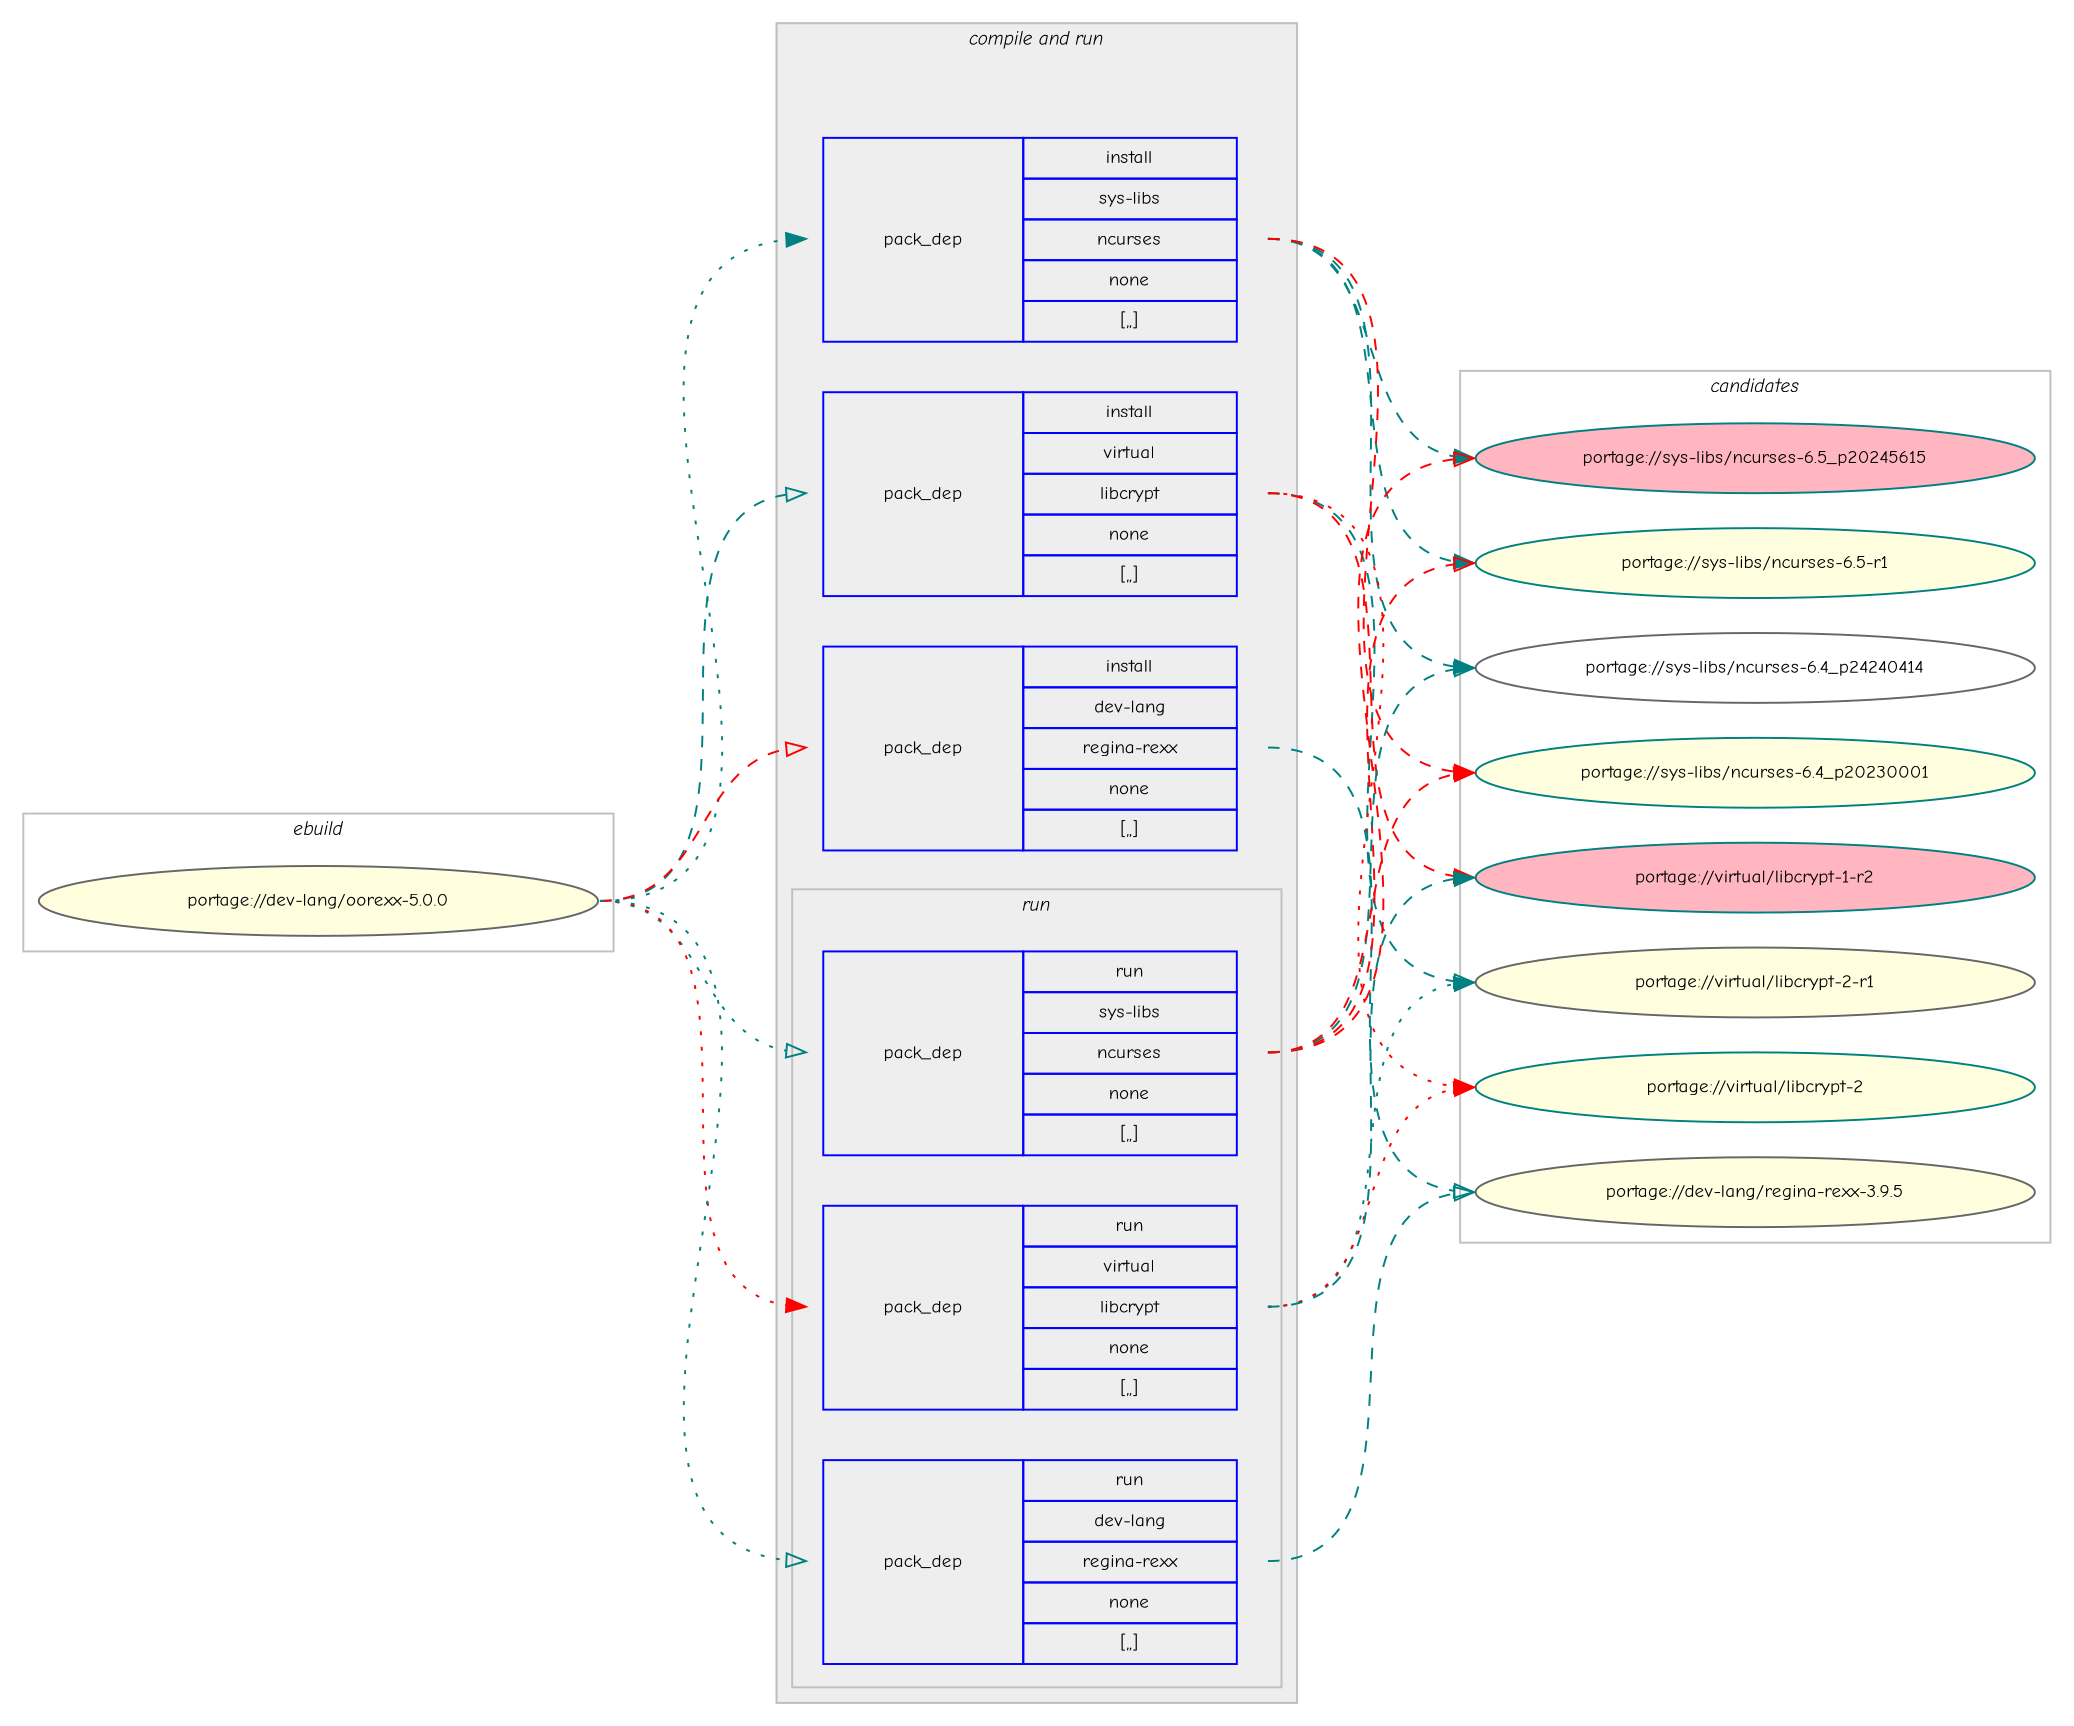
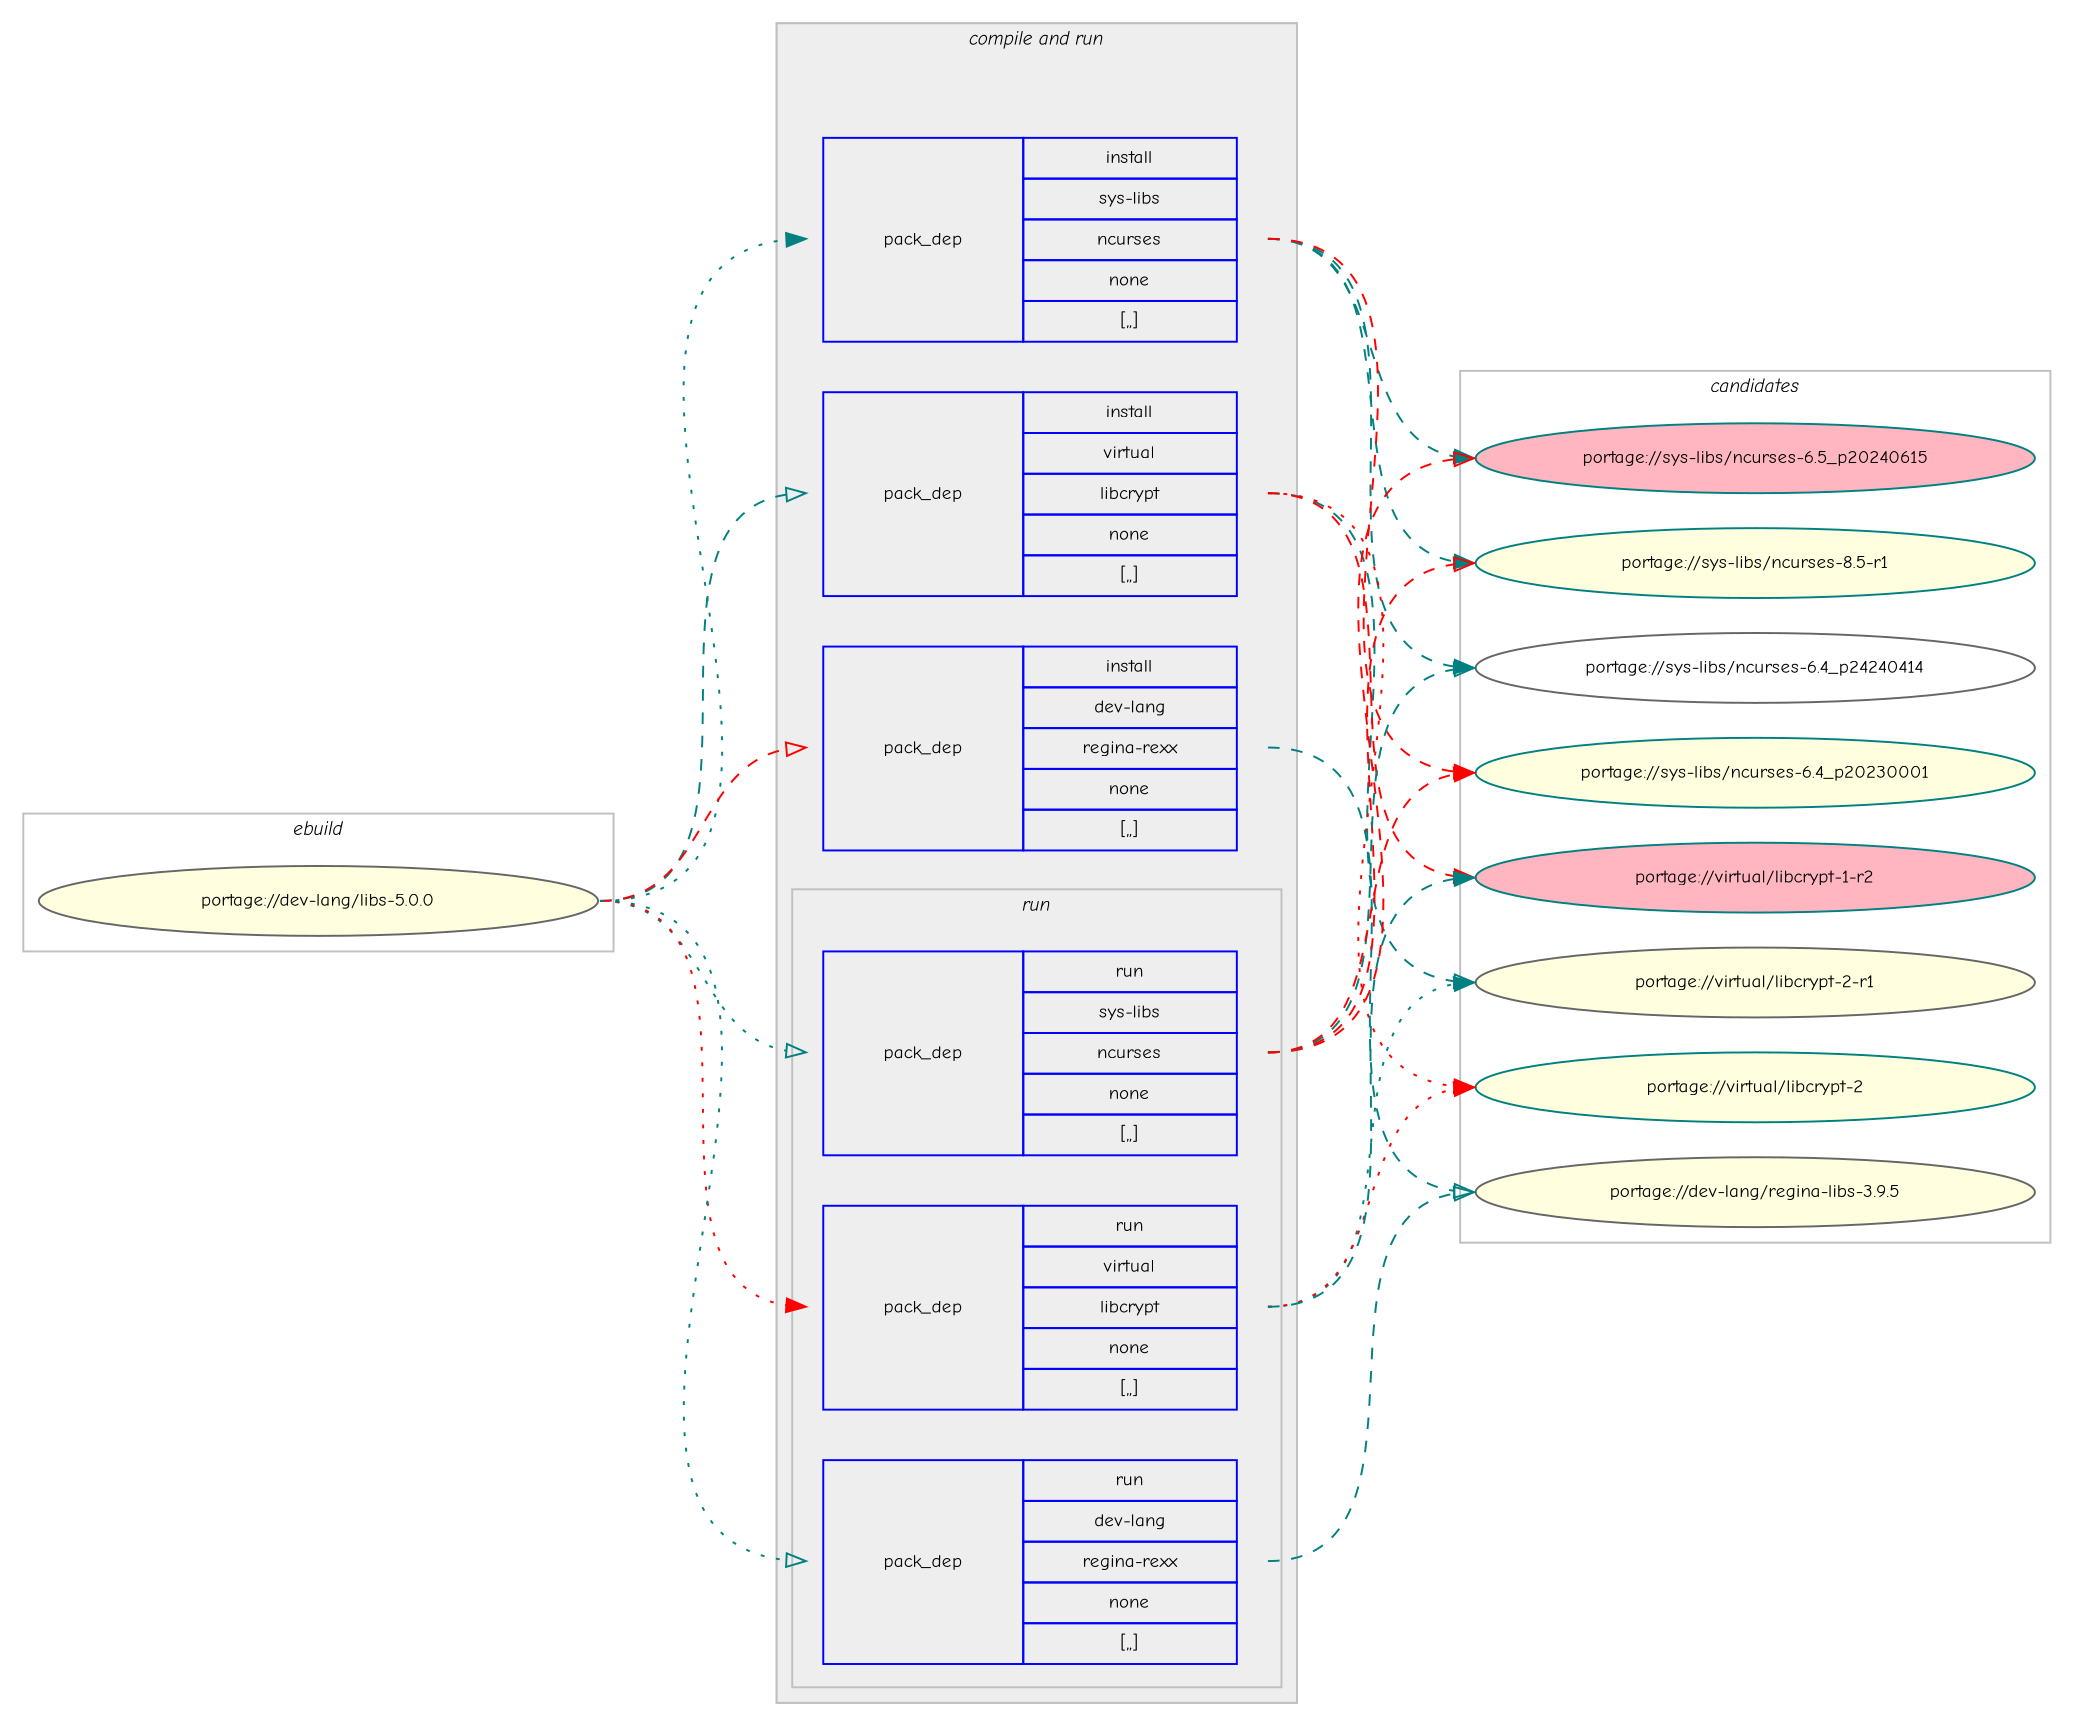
node "portage://sys-libs/ncurses-6.5_p20245615": label "portage://sys-libs/ncurses-6.5_p20245615" -> "portage://sys-libs/ncurses-6.5_p20240615"
node "portage://sys-libs/ncurses-6.5-r1": label "portage://sys-libs/ncurses-6.5-r1" -> "portage://sys-libs/ncurses-8.5-r1"
node "portage://dev-lang/oorexx-5.0.0": label "portage://dev-lang/oorexx-5.0.0" -> "portage://dev-lang/libs-5.0.0"
node "portage://dev-lang/regina-rexx-3.9.5": label "portage://dev-lang/regina-rexx-3.9.5" -> "portage://dev-lang/regina-libs-3.9.5"
